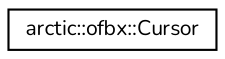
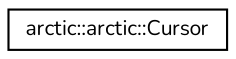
node "arctic::ofbx::Cursor": label "arctic::ofbx::Cursor" -> "arctic::arctic::Cursor"
